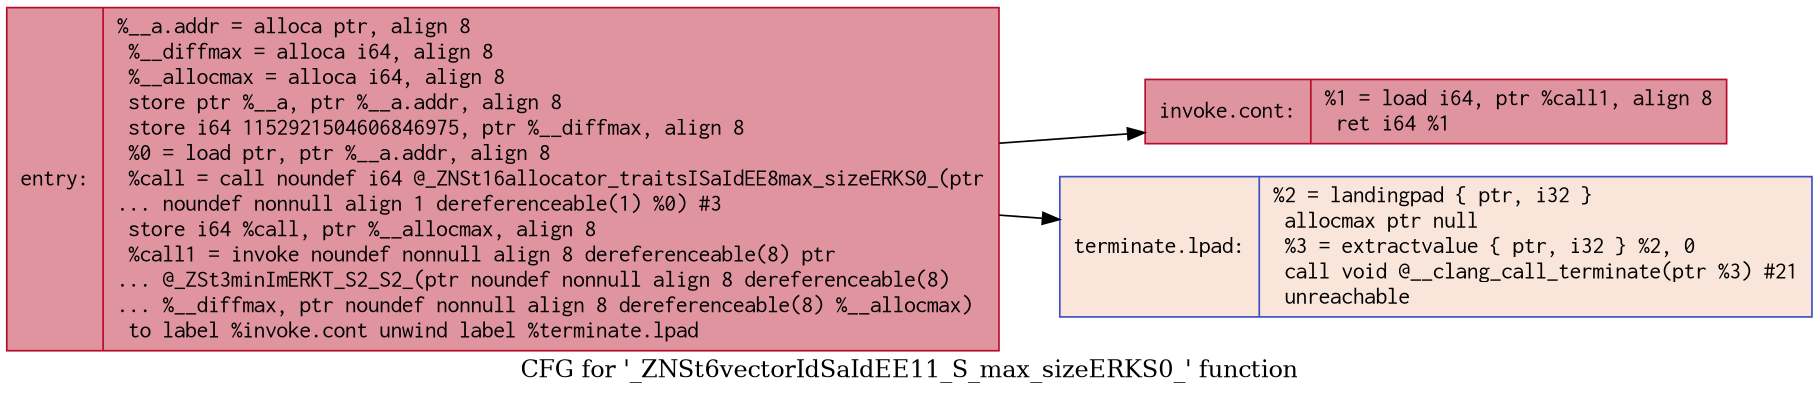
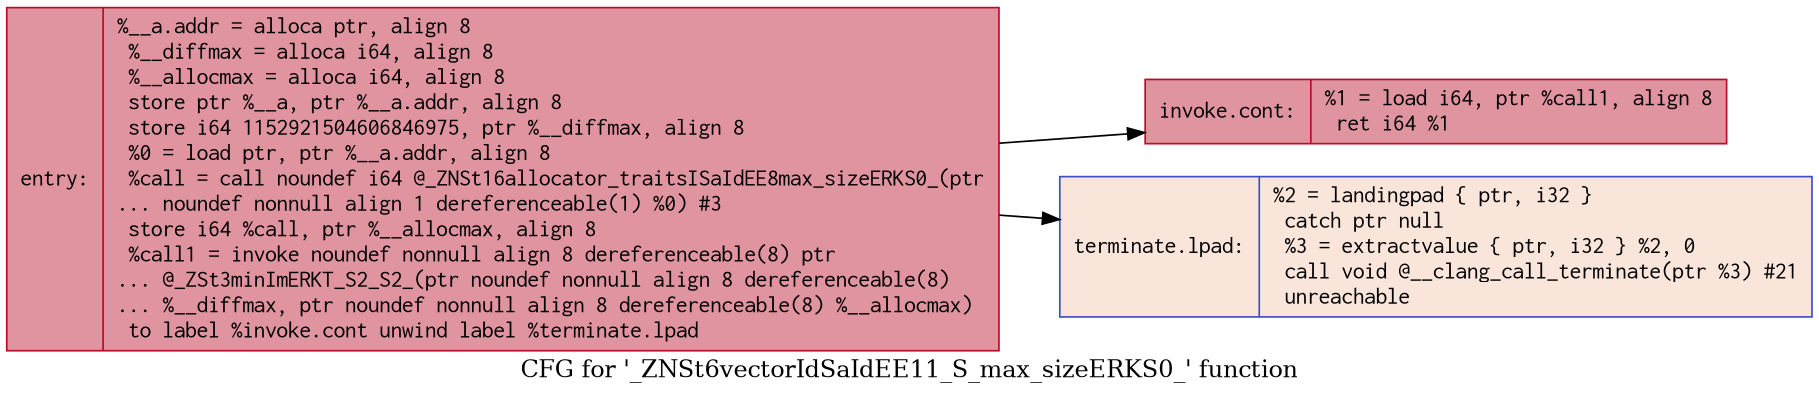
node "terminate.lpad:": text "allocmax ptr null" -> "catch ptr null"
